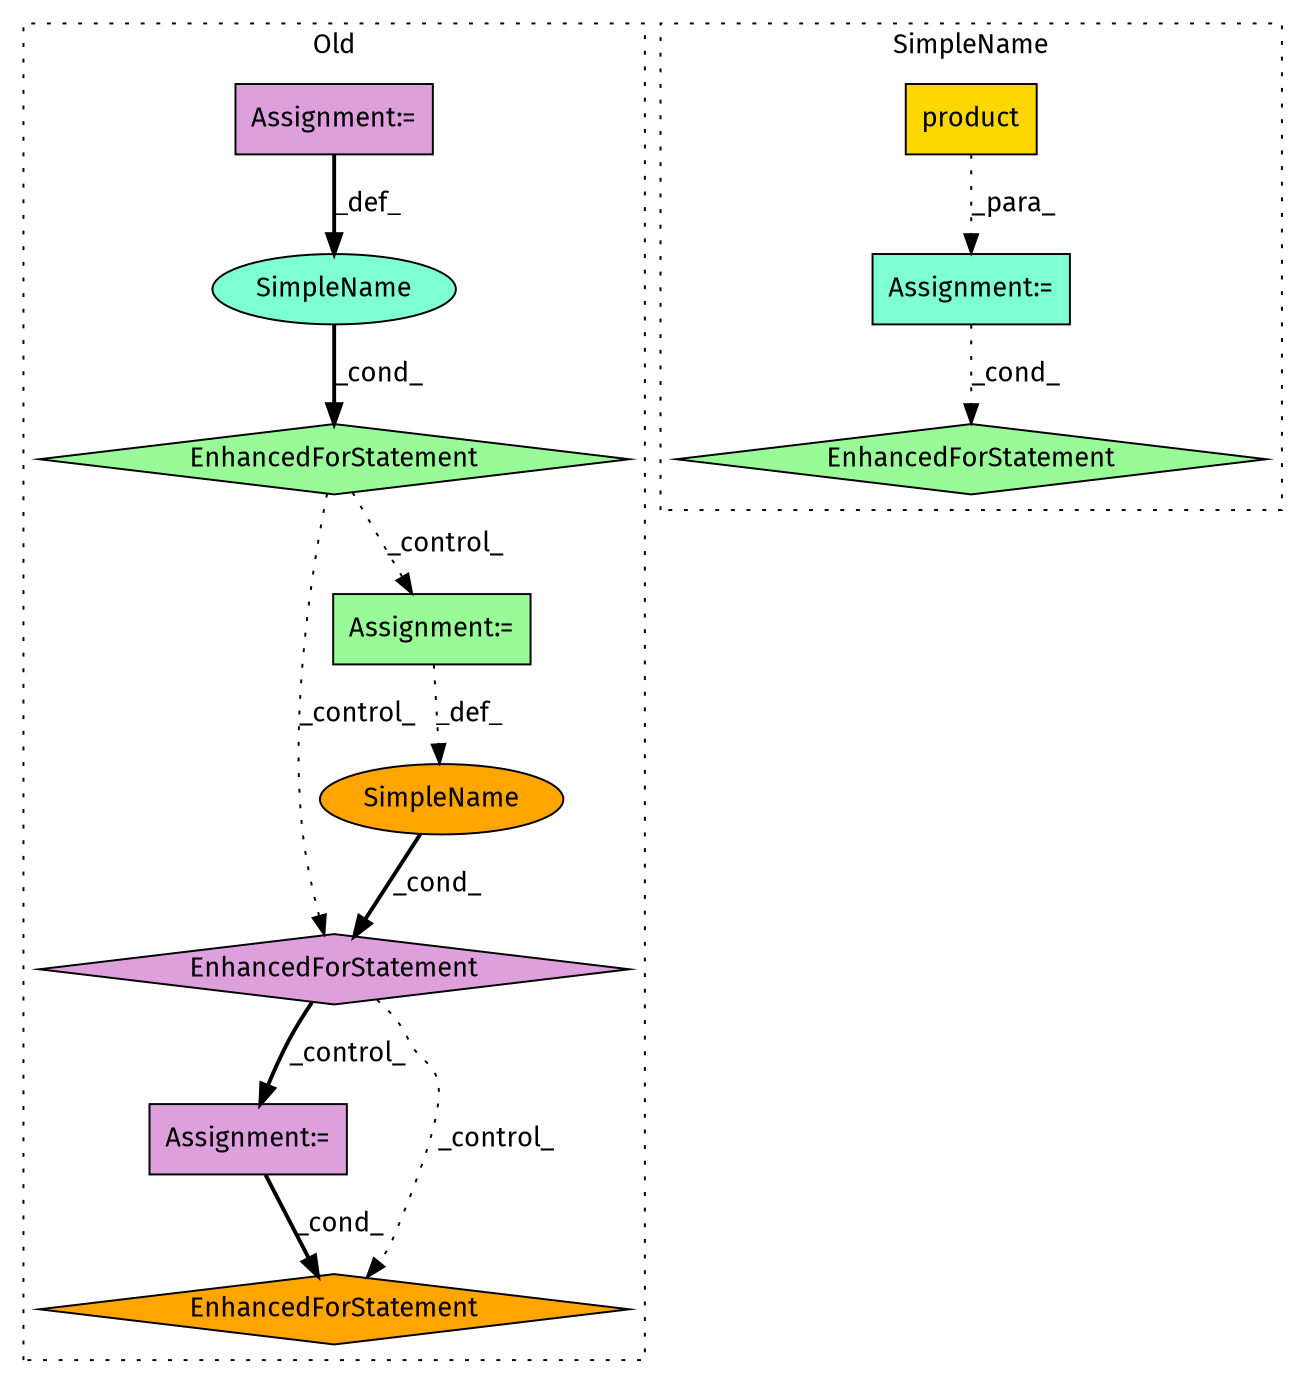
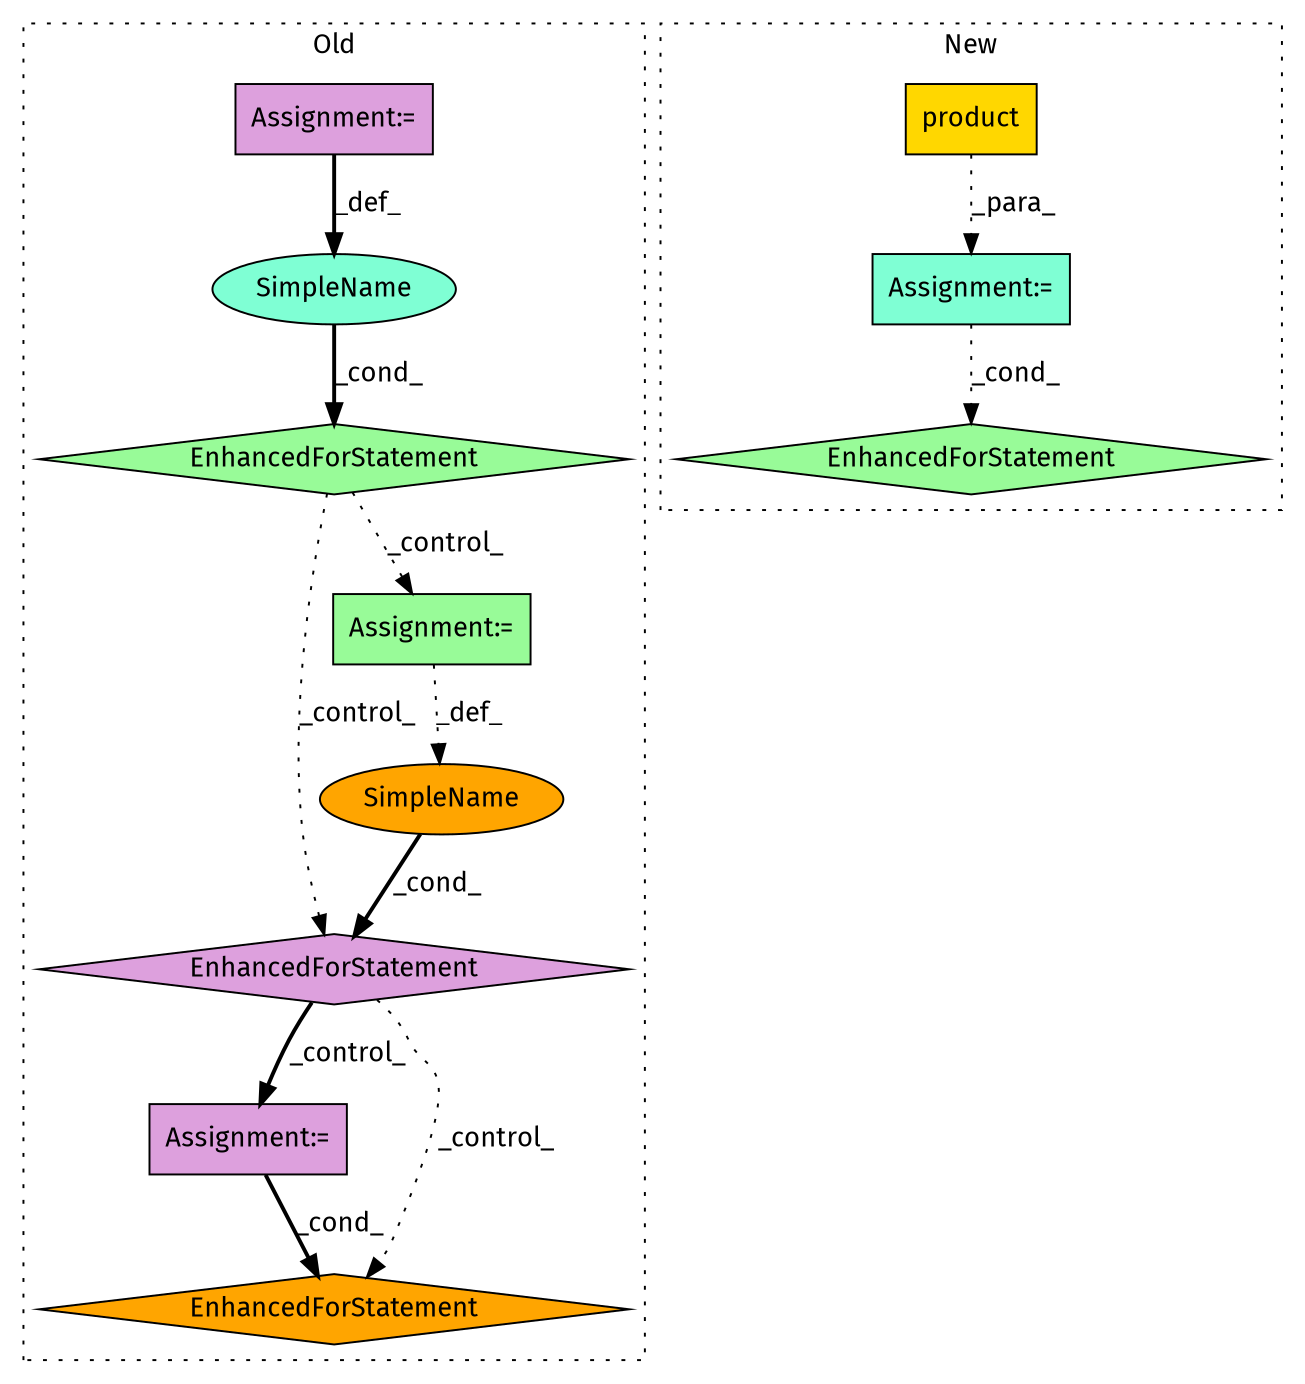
cluster "SimpleName": label "SimpleName" -> "New"
